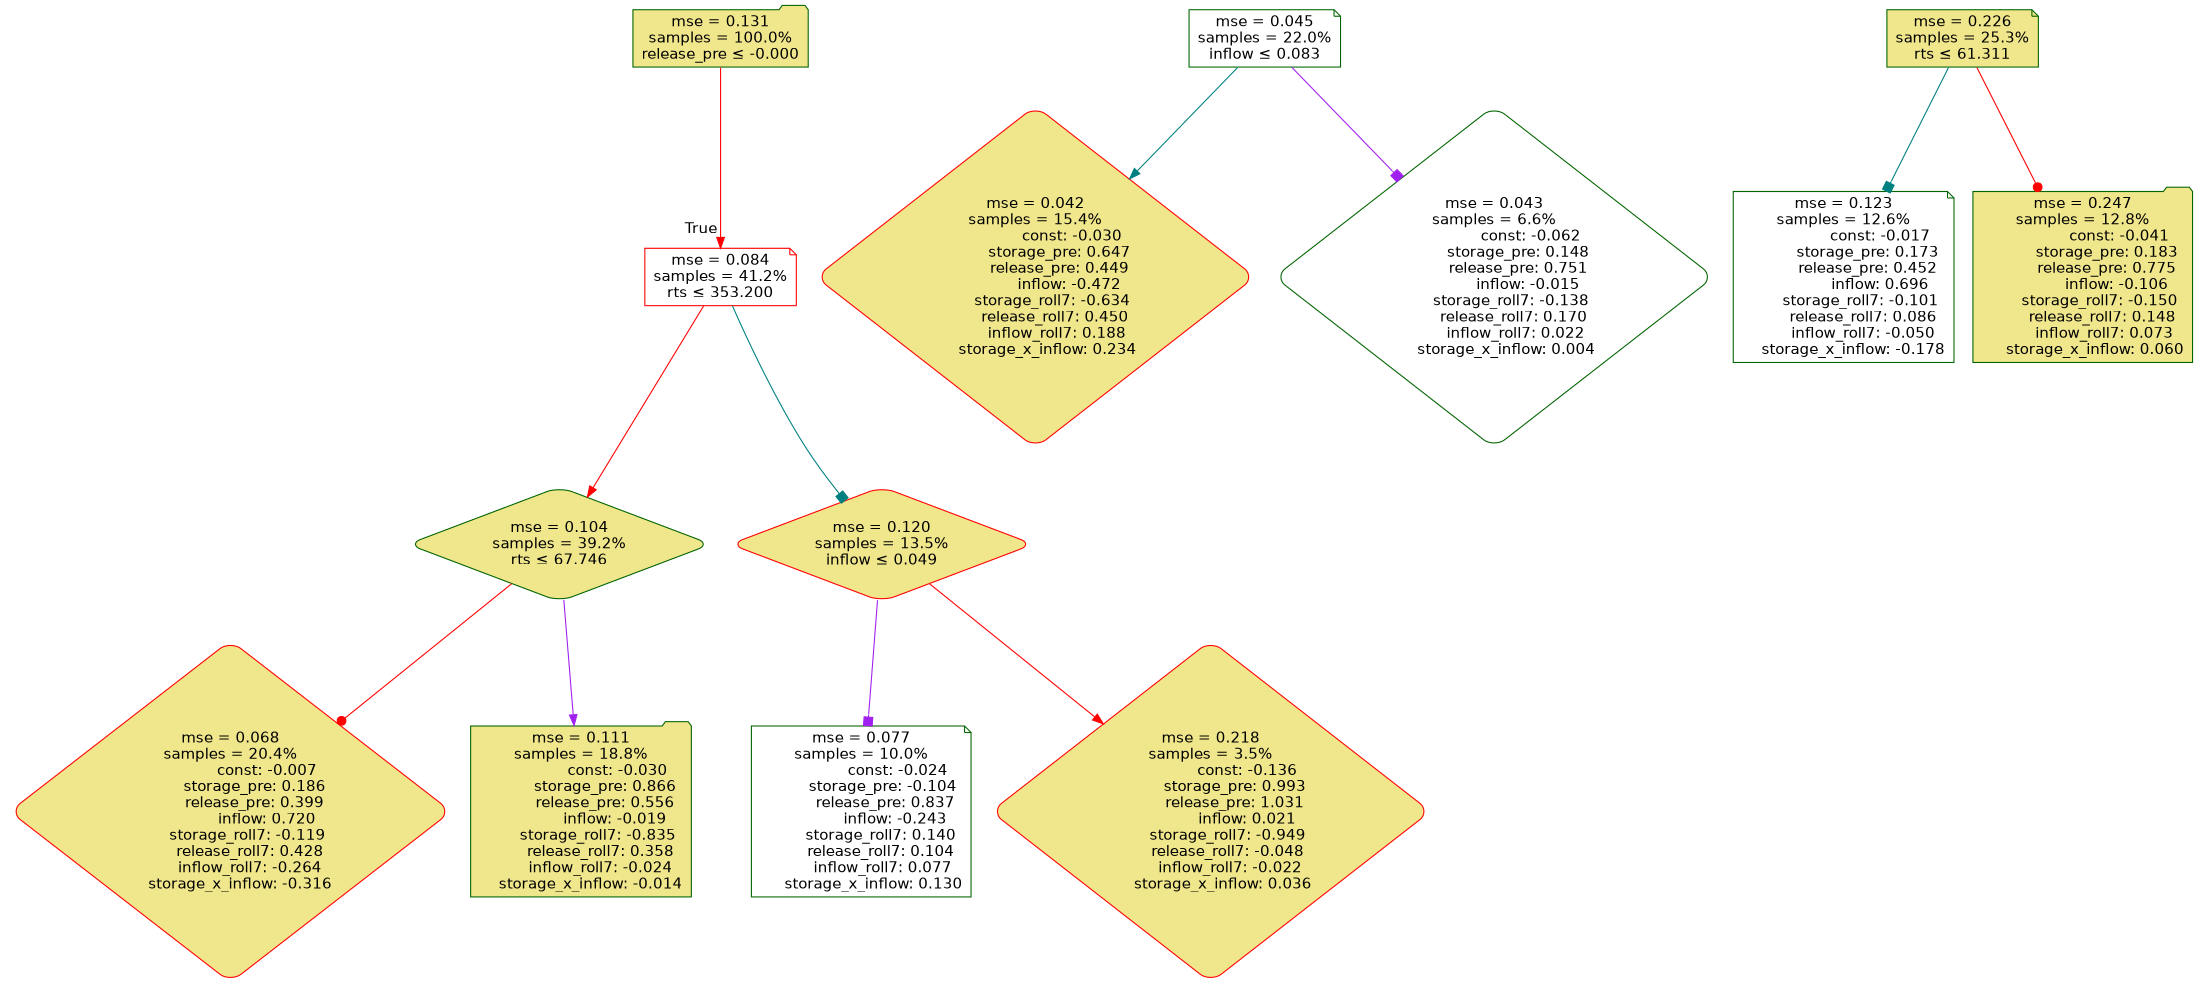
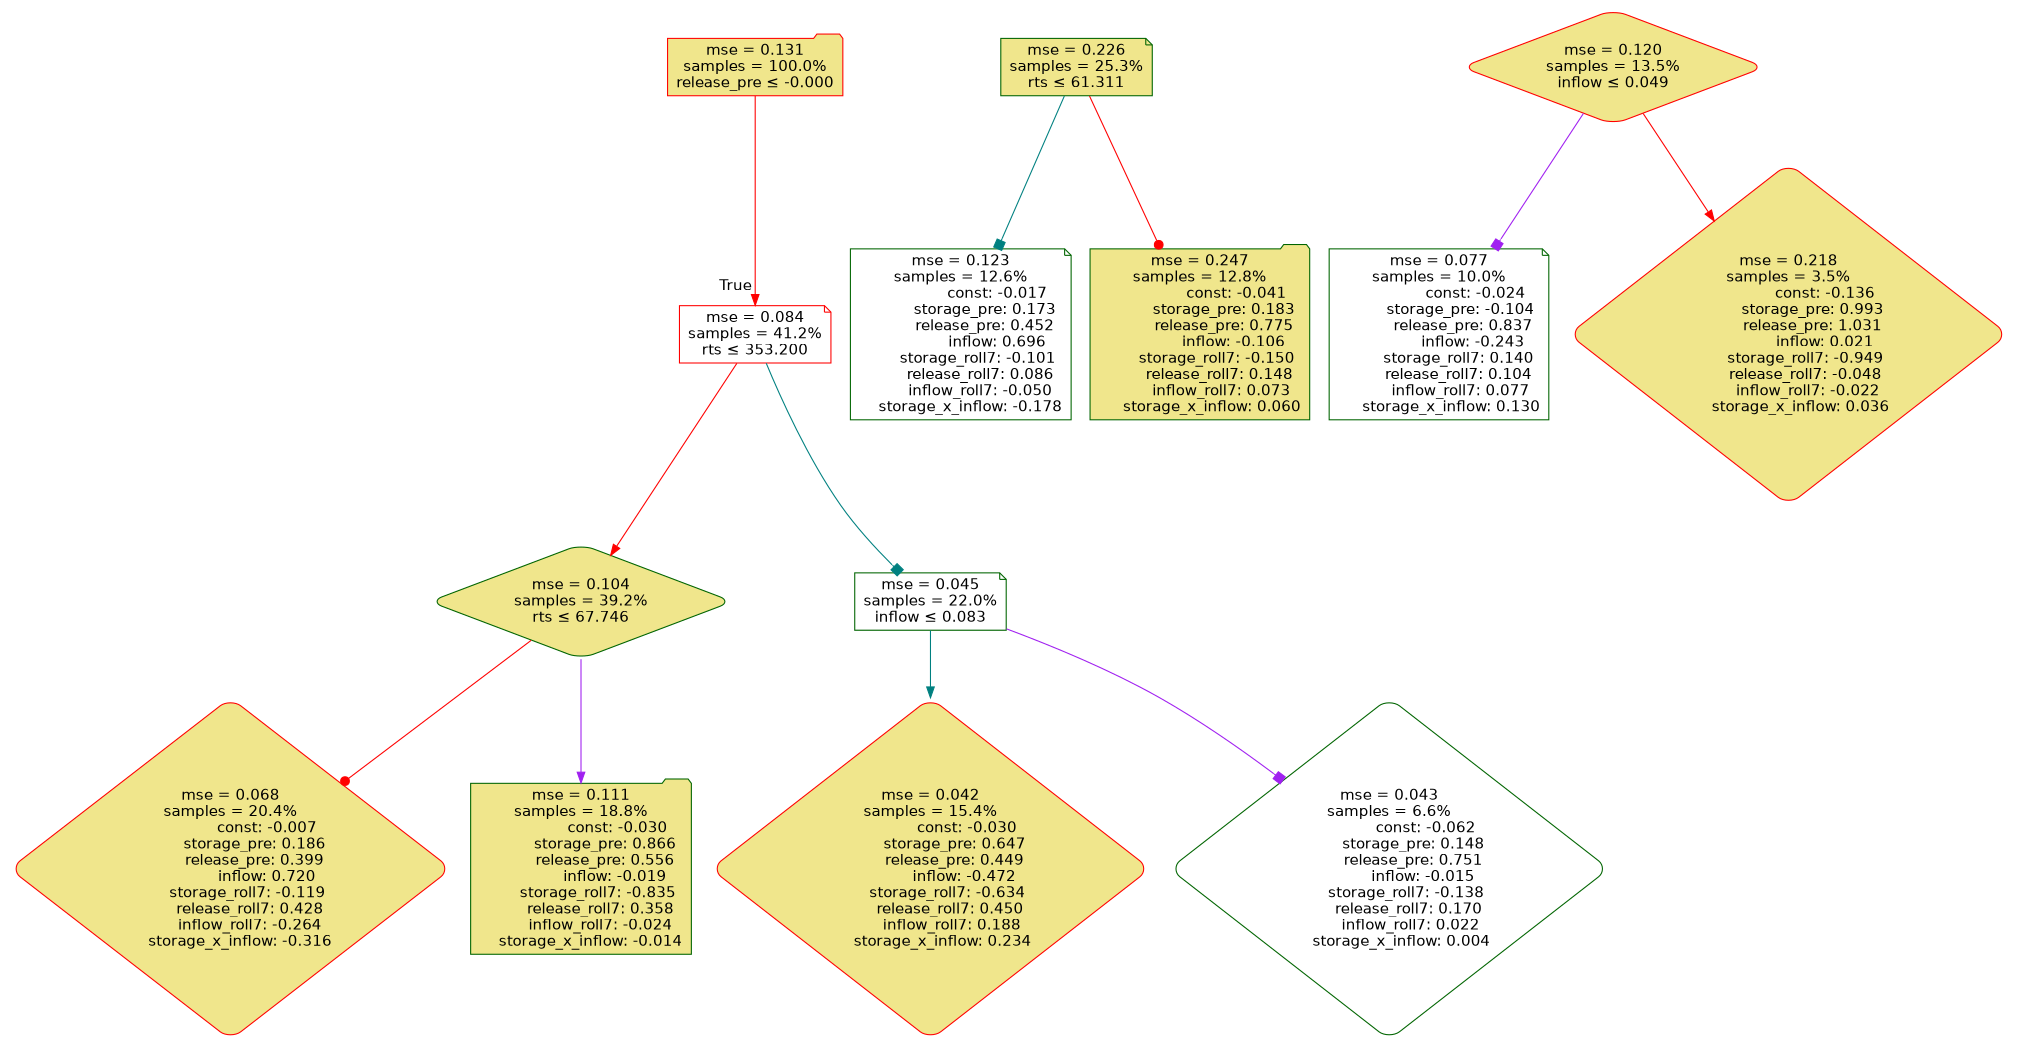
node "mse = 0.131 samples = 100.0% release_pre ≤ -0.000": color darkgreen -> red
edge "mse = 0.084 samples = 41.2% rts ≤ 353.200" -> "mse = 0.120 samples = 13.5% inflow ≤ 0.049": now "mse = 0.084 samples = 41.2% rts ≤ 353.200" -> "mse = 0.045 samples = 22.0% inflow ≤ 0.083"
